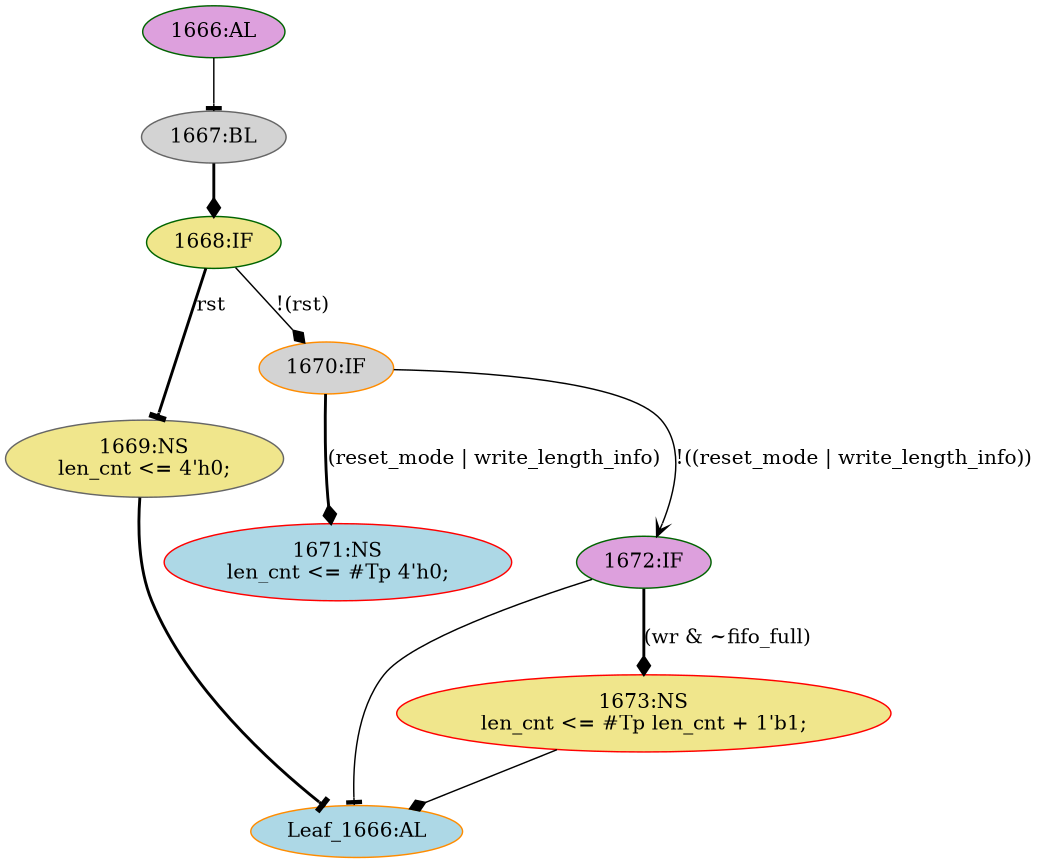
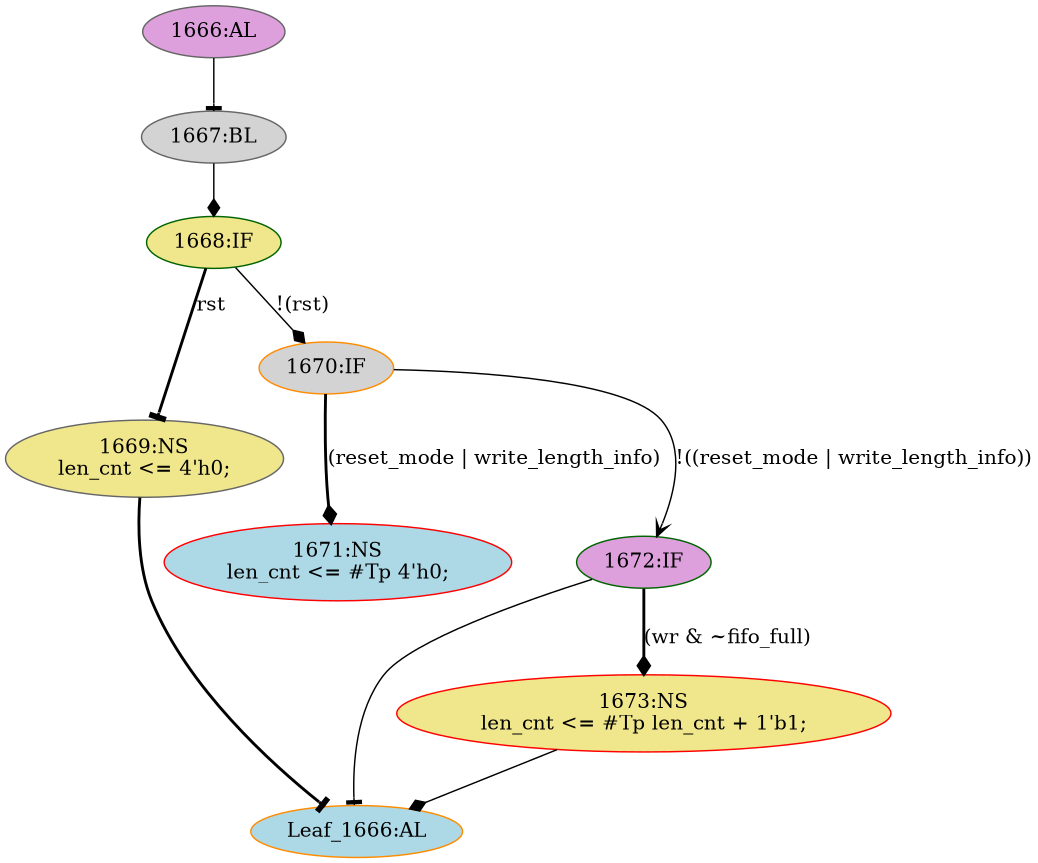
node "1666:AL": color darkgreen -> gray40
edge "1667:BL" -> "1668:IF": style bold -> solid
